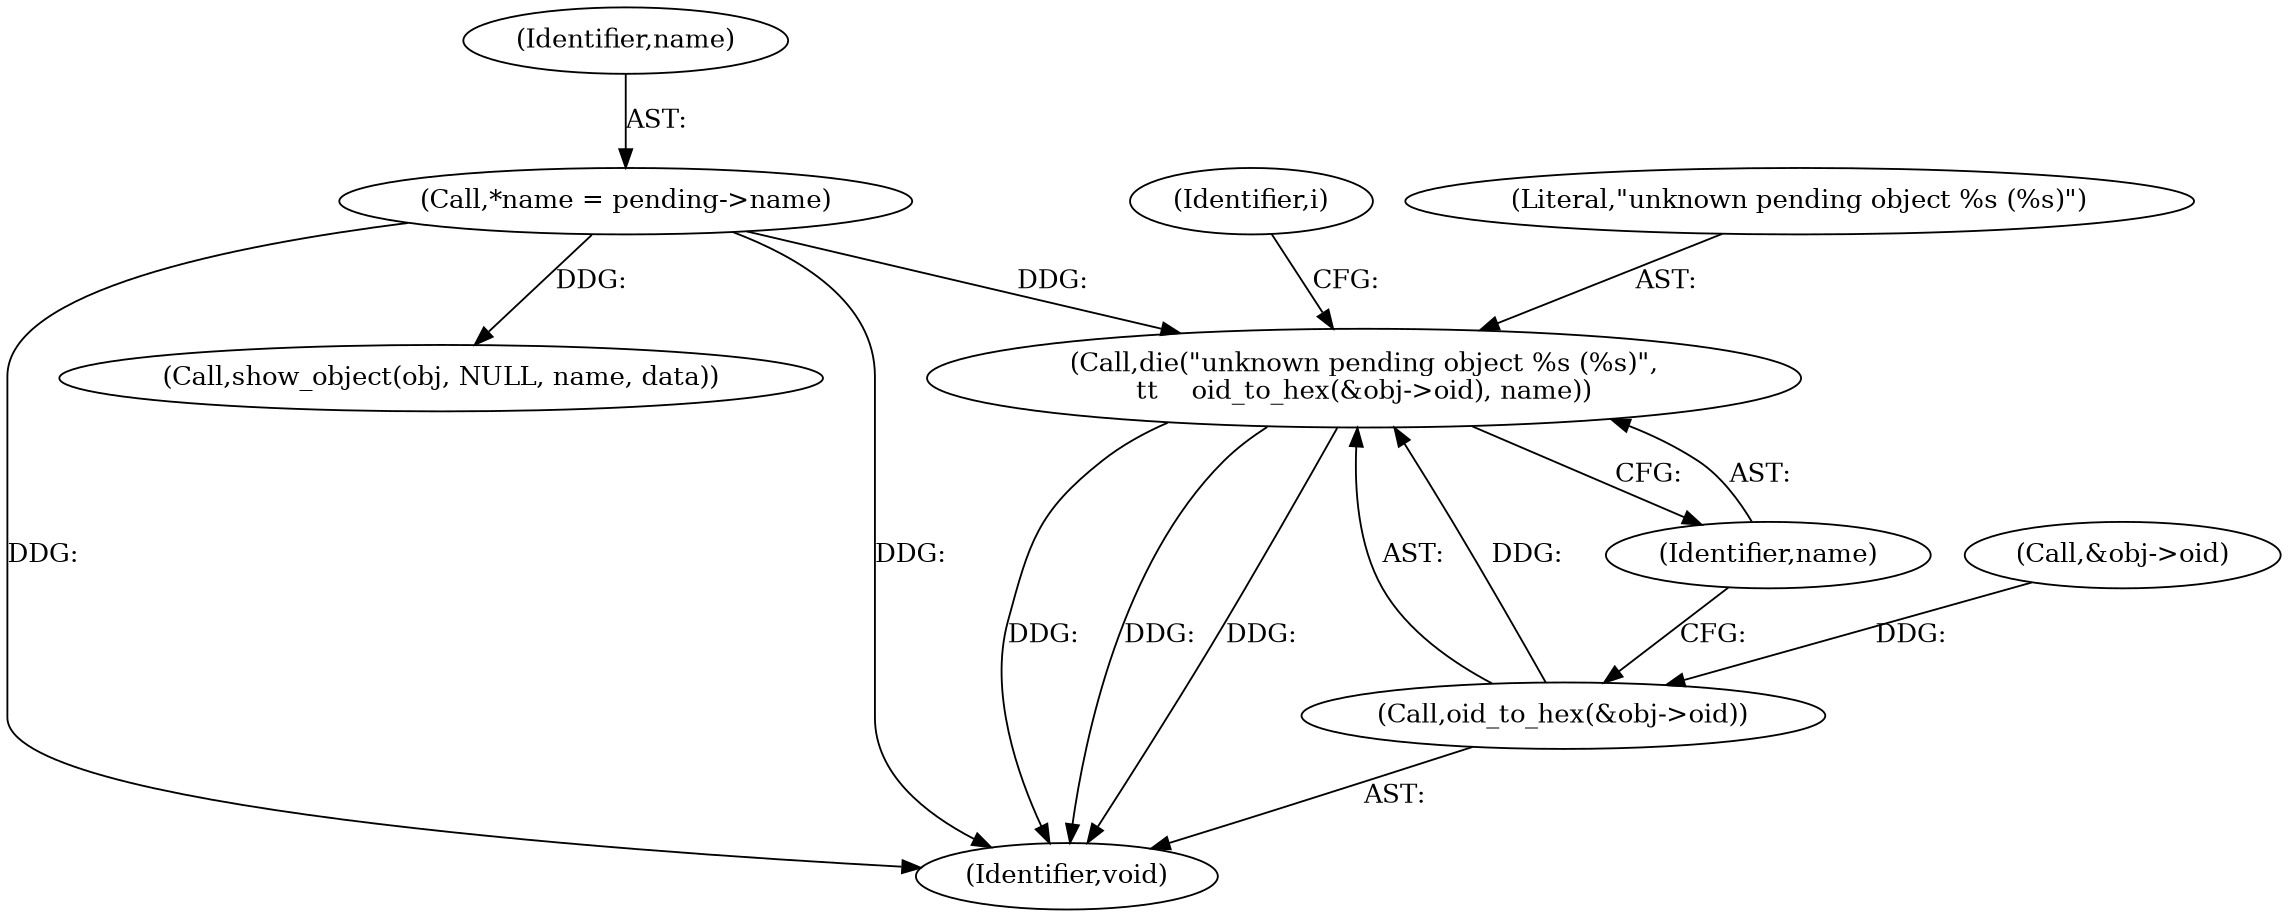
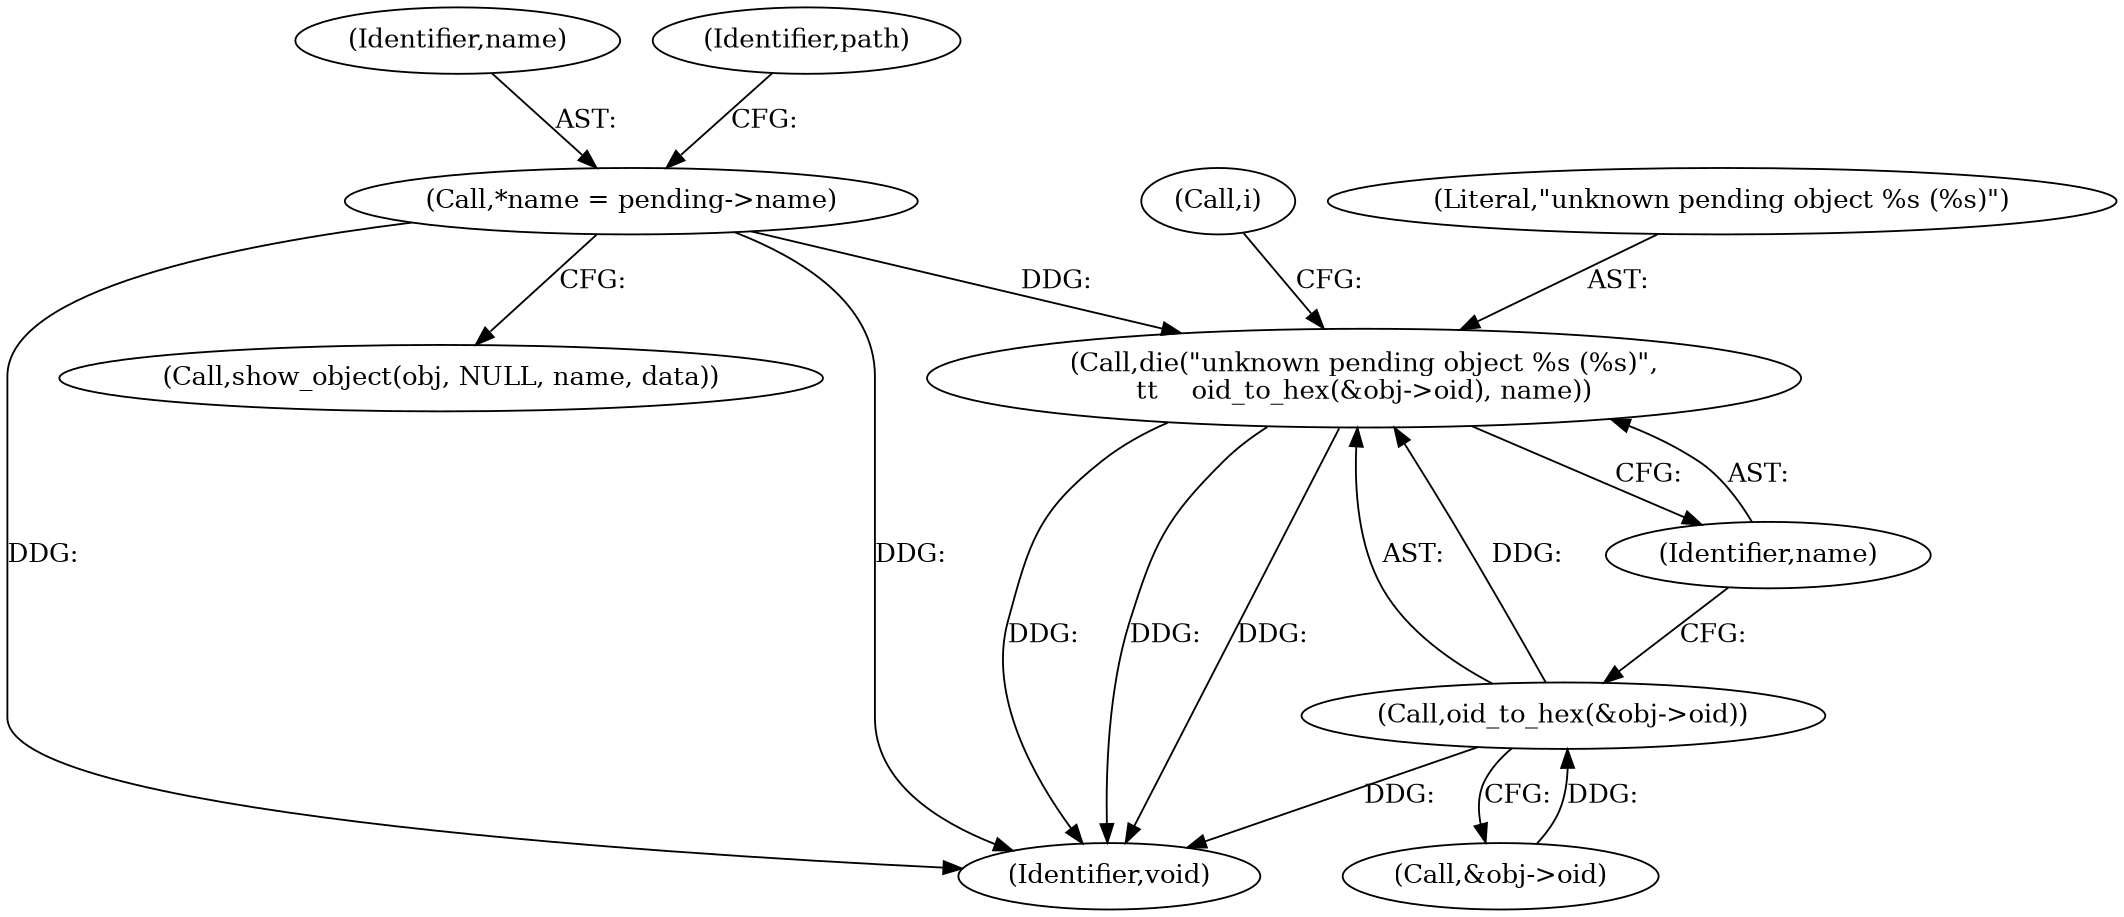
node "(Identifier,path)": added
node "(Identifier,i)": label "(Identifier,i)" -> "(Call,i)"
edge "(Call,*name = pending->name)" -> "(Call,show_object(obj, NULL, name, data))": label "DDG: " -> "CFG: "
edge "(Call,oid_to_hex(&obj->oid))" -> "(Call,&obj->oid)": added, label "CFG:"
edge "(Call,oid_to_hex(&obj->oid))" -> "(Identifier,void)": label "AST: " -> "DDG: "
